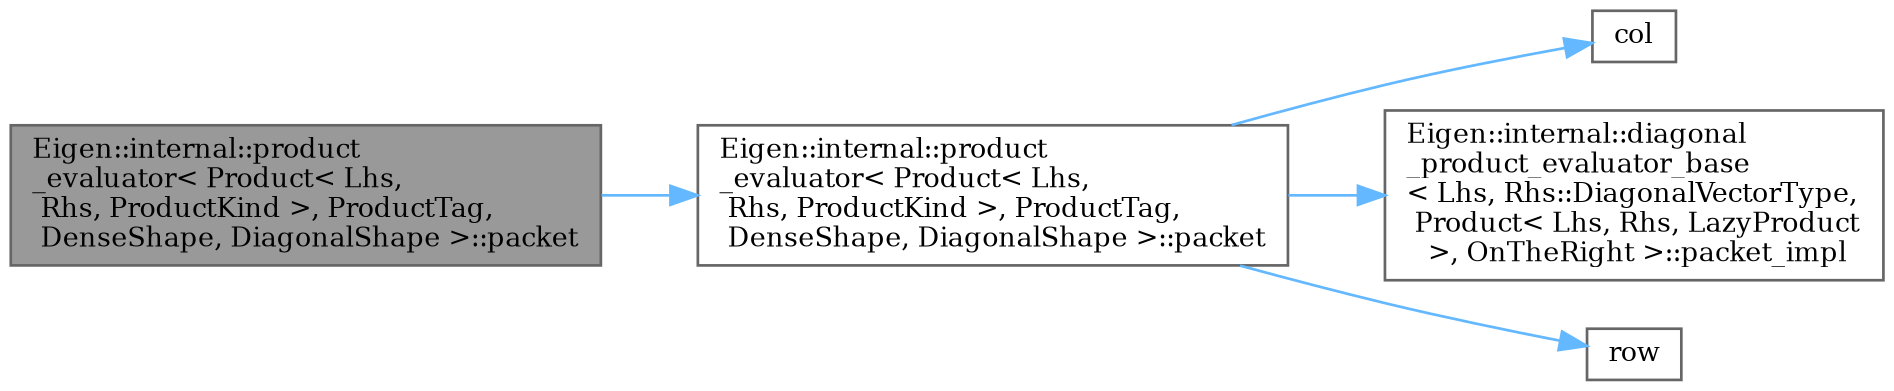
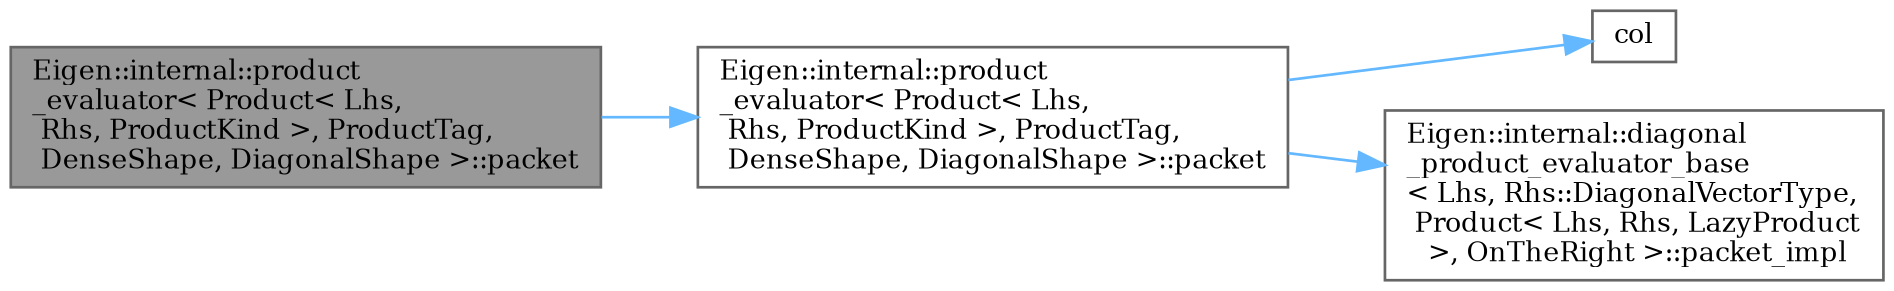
node "row": removed
